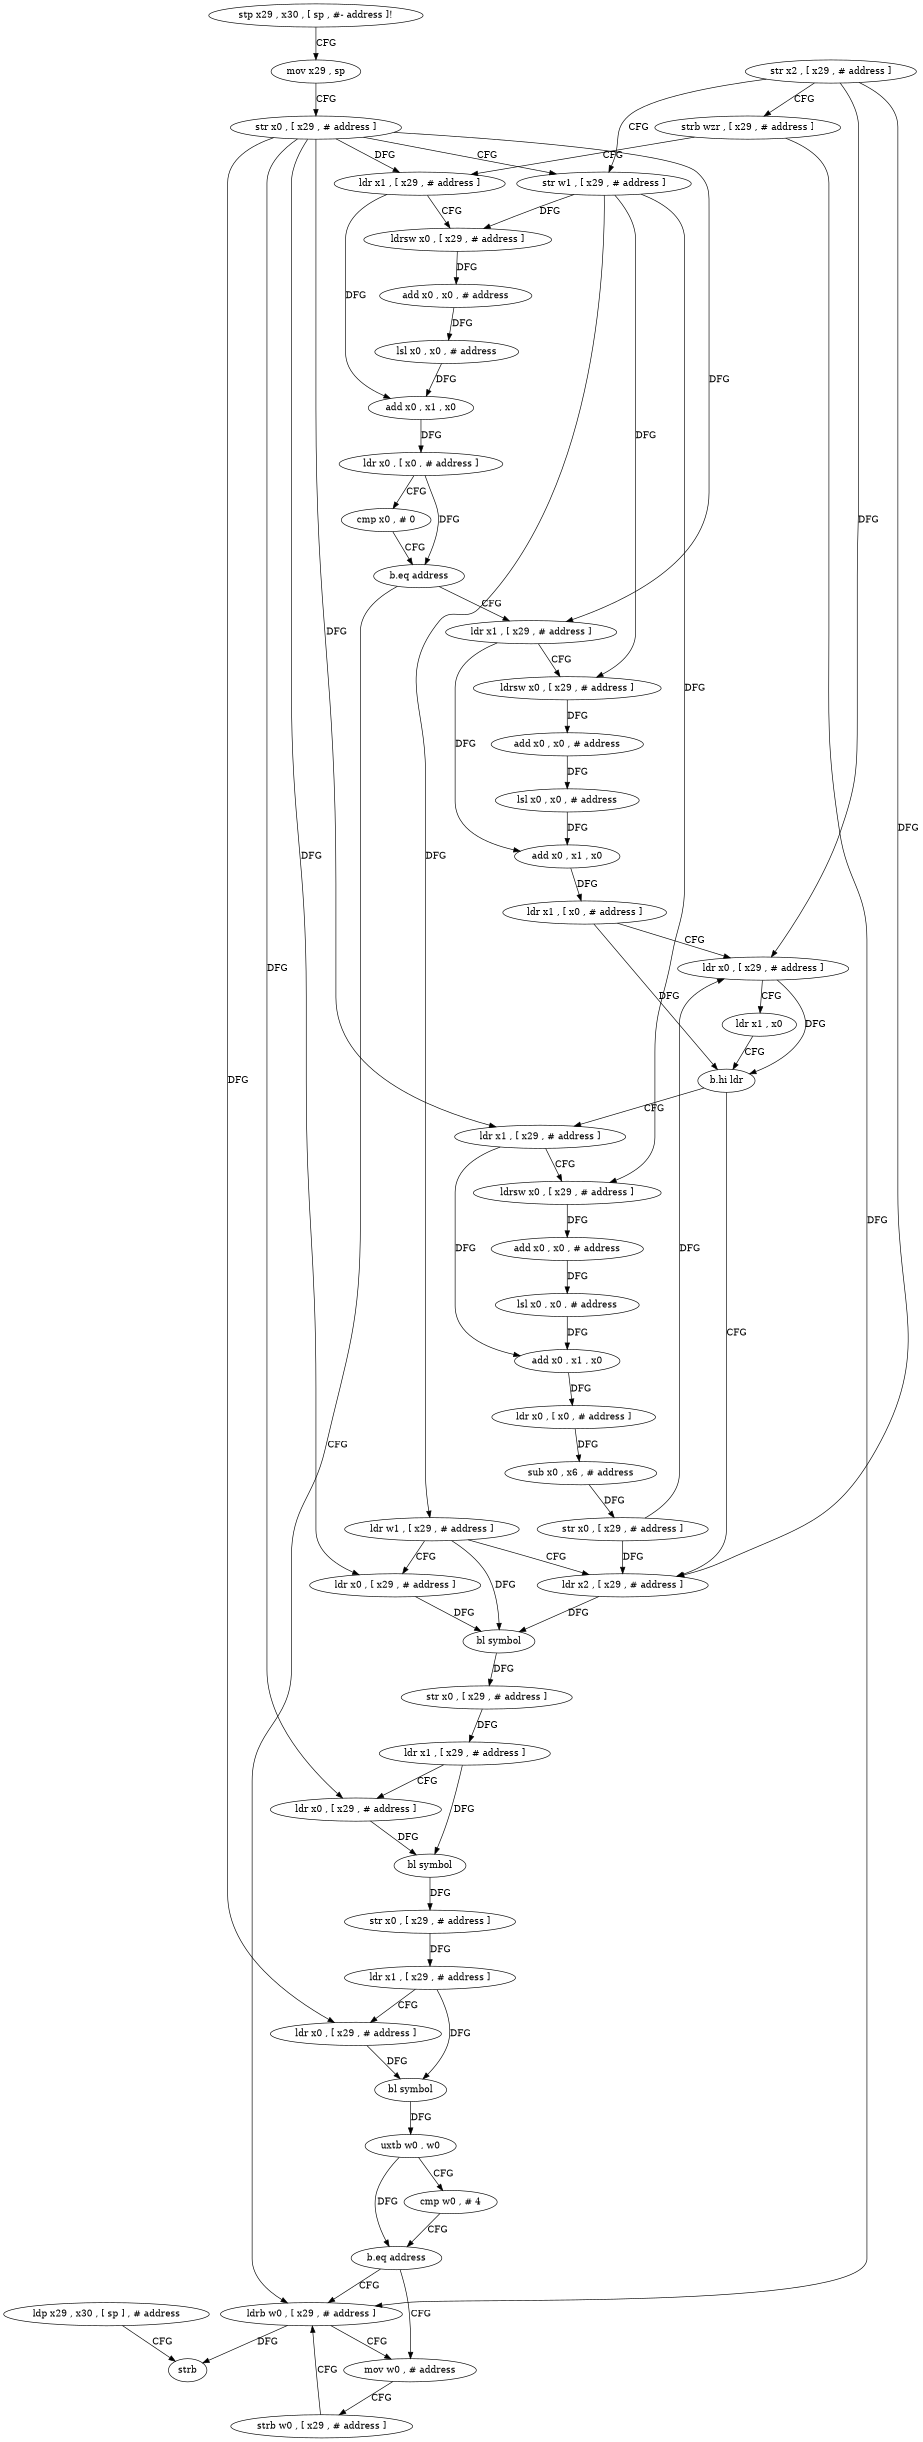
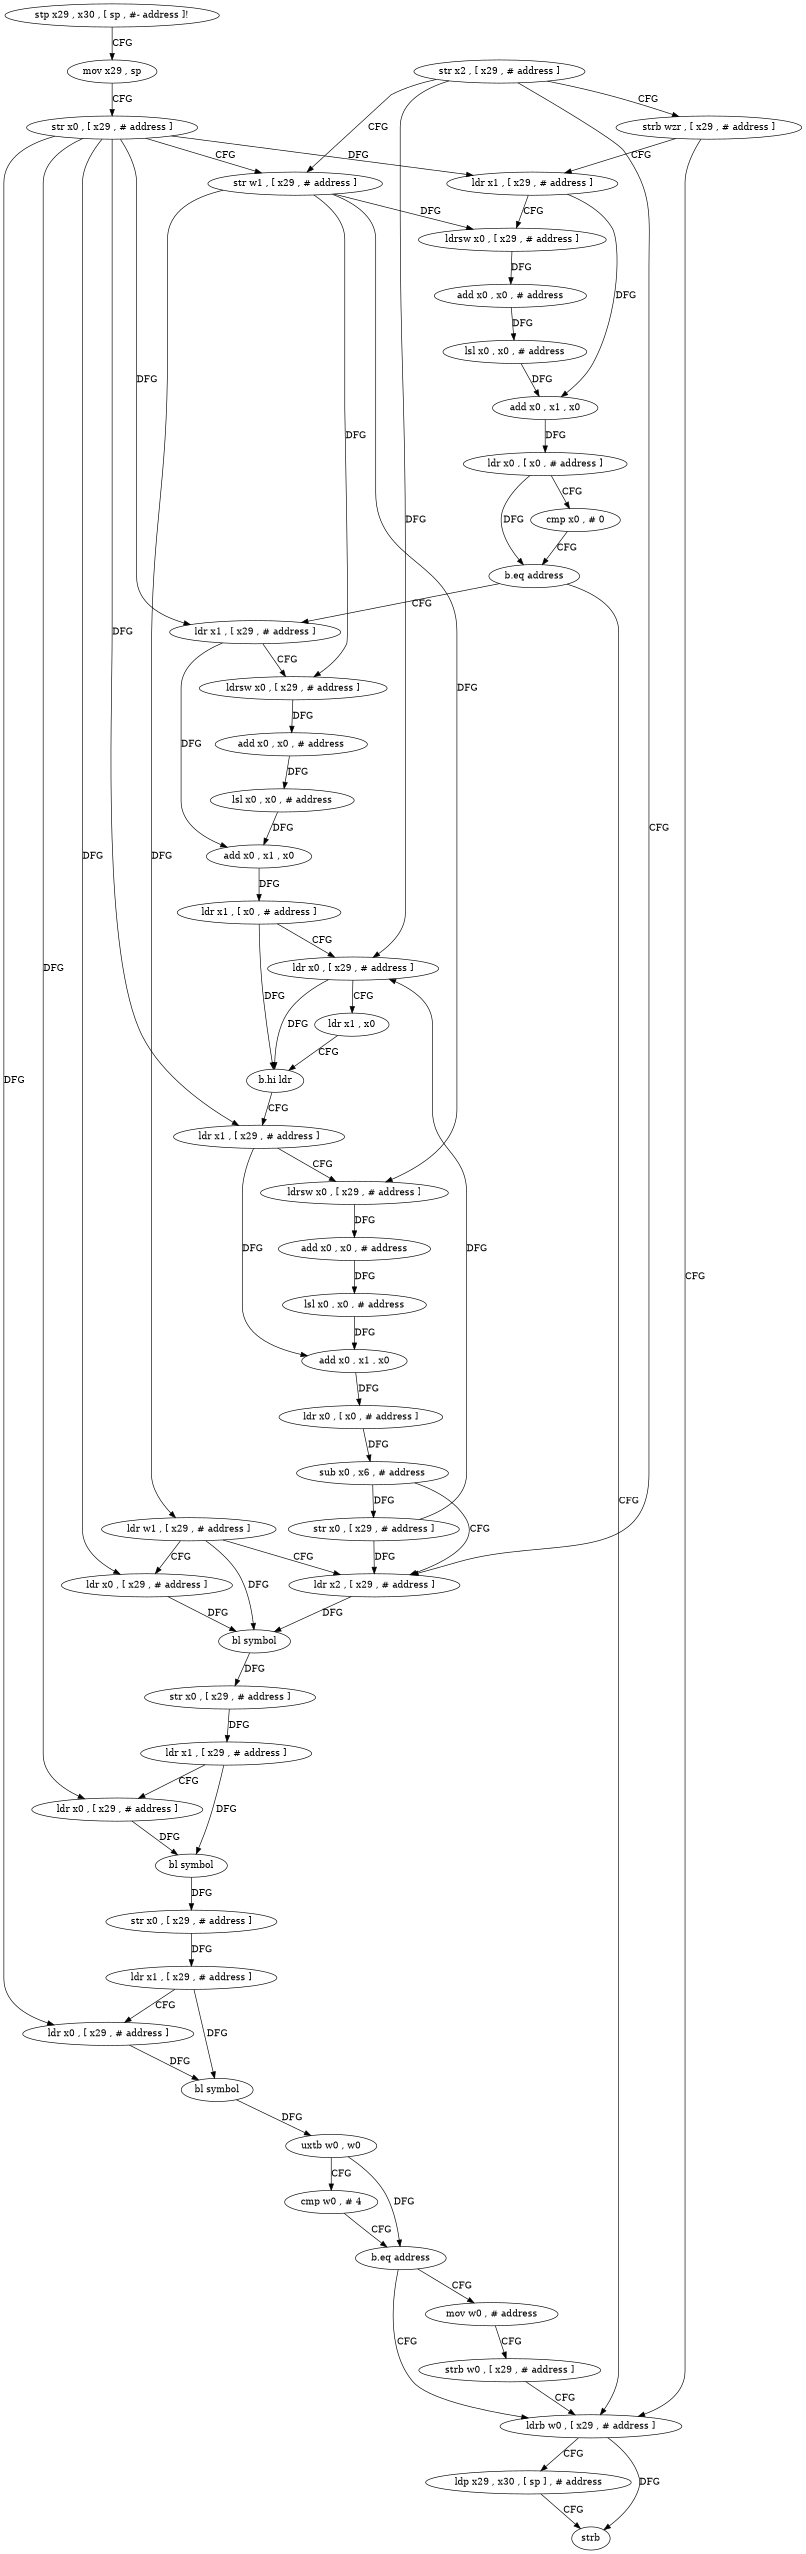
edge "str x2 , [ x29 , # address ]" -> "ldr x2 , [ x29 , # address ]": label "DFG" -> "CFG"
edge "strb wzr , [ x29 , # address ]" -> "ldrb w0 , [ x29 , # address ]": label "DFG" -> "CFG"
edge "b.hi ldr" -> "ldr x2 , [ x29 , # address ]": now "sub x0 , x6 , # address" -> "ldr x2 , [ x29 , # address ]"
edge "ldrb w0 , [ x29 , # address ]" -> "mov w0 , # address": now "ldrb w0 , [ x29 , # address ]" -> "ldp x29 , x30 , [ sp ] , # address"
